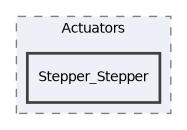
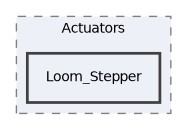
node "Stepper_Stepper": label "Stepper_Stepper" -> "Loom_Stepper"
